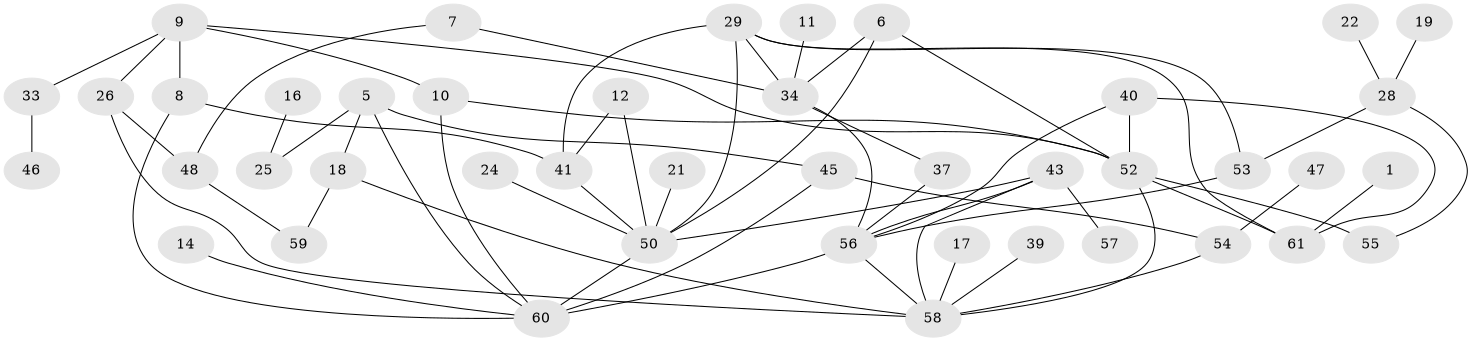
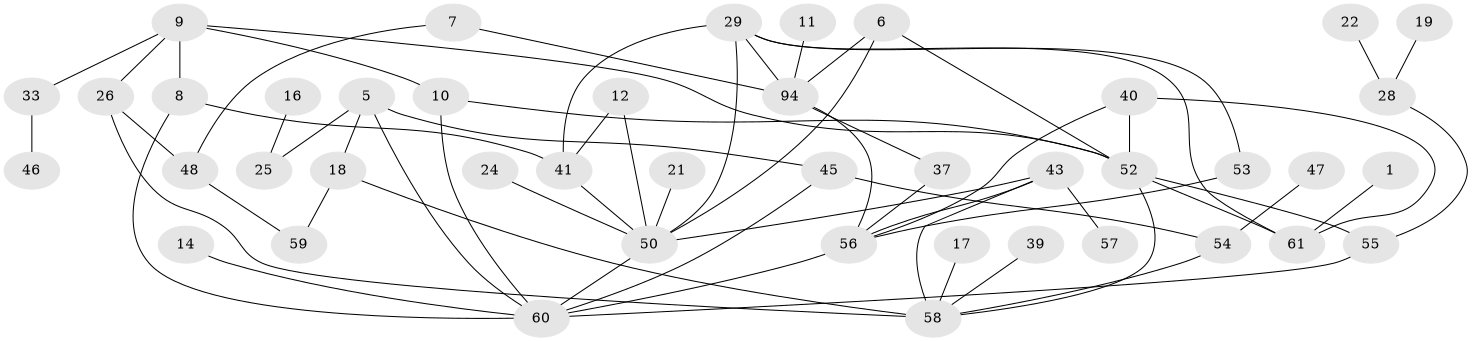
node "34": label "34" -> "94"
edge "28" -- "53": removed
edge "56" -- "58": removed
edge "55" -- "60": added
